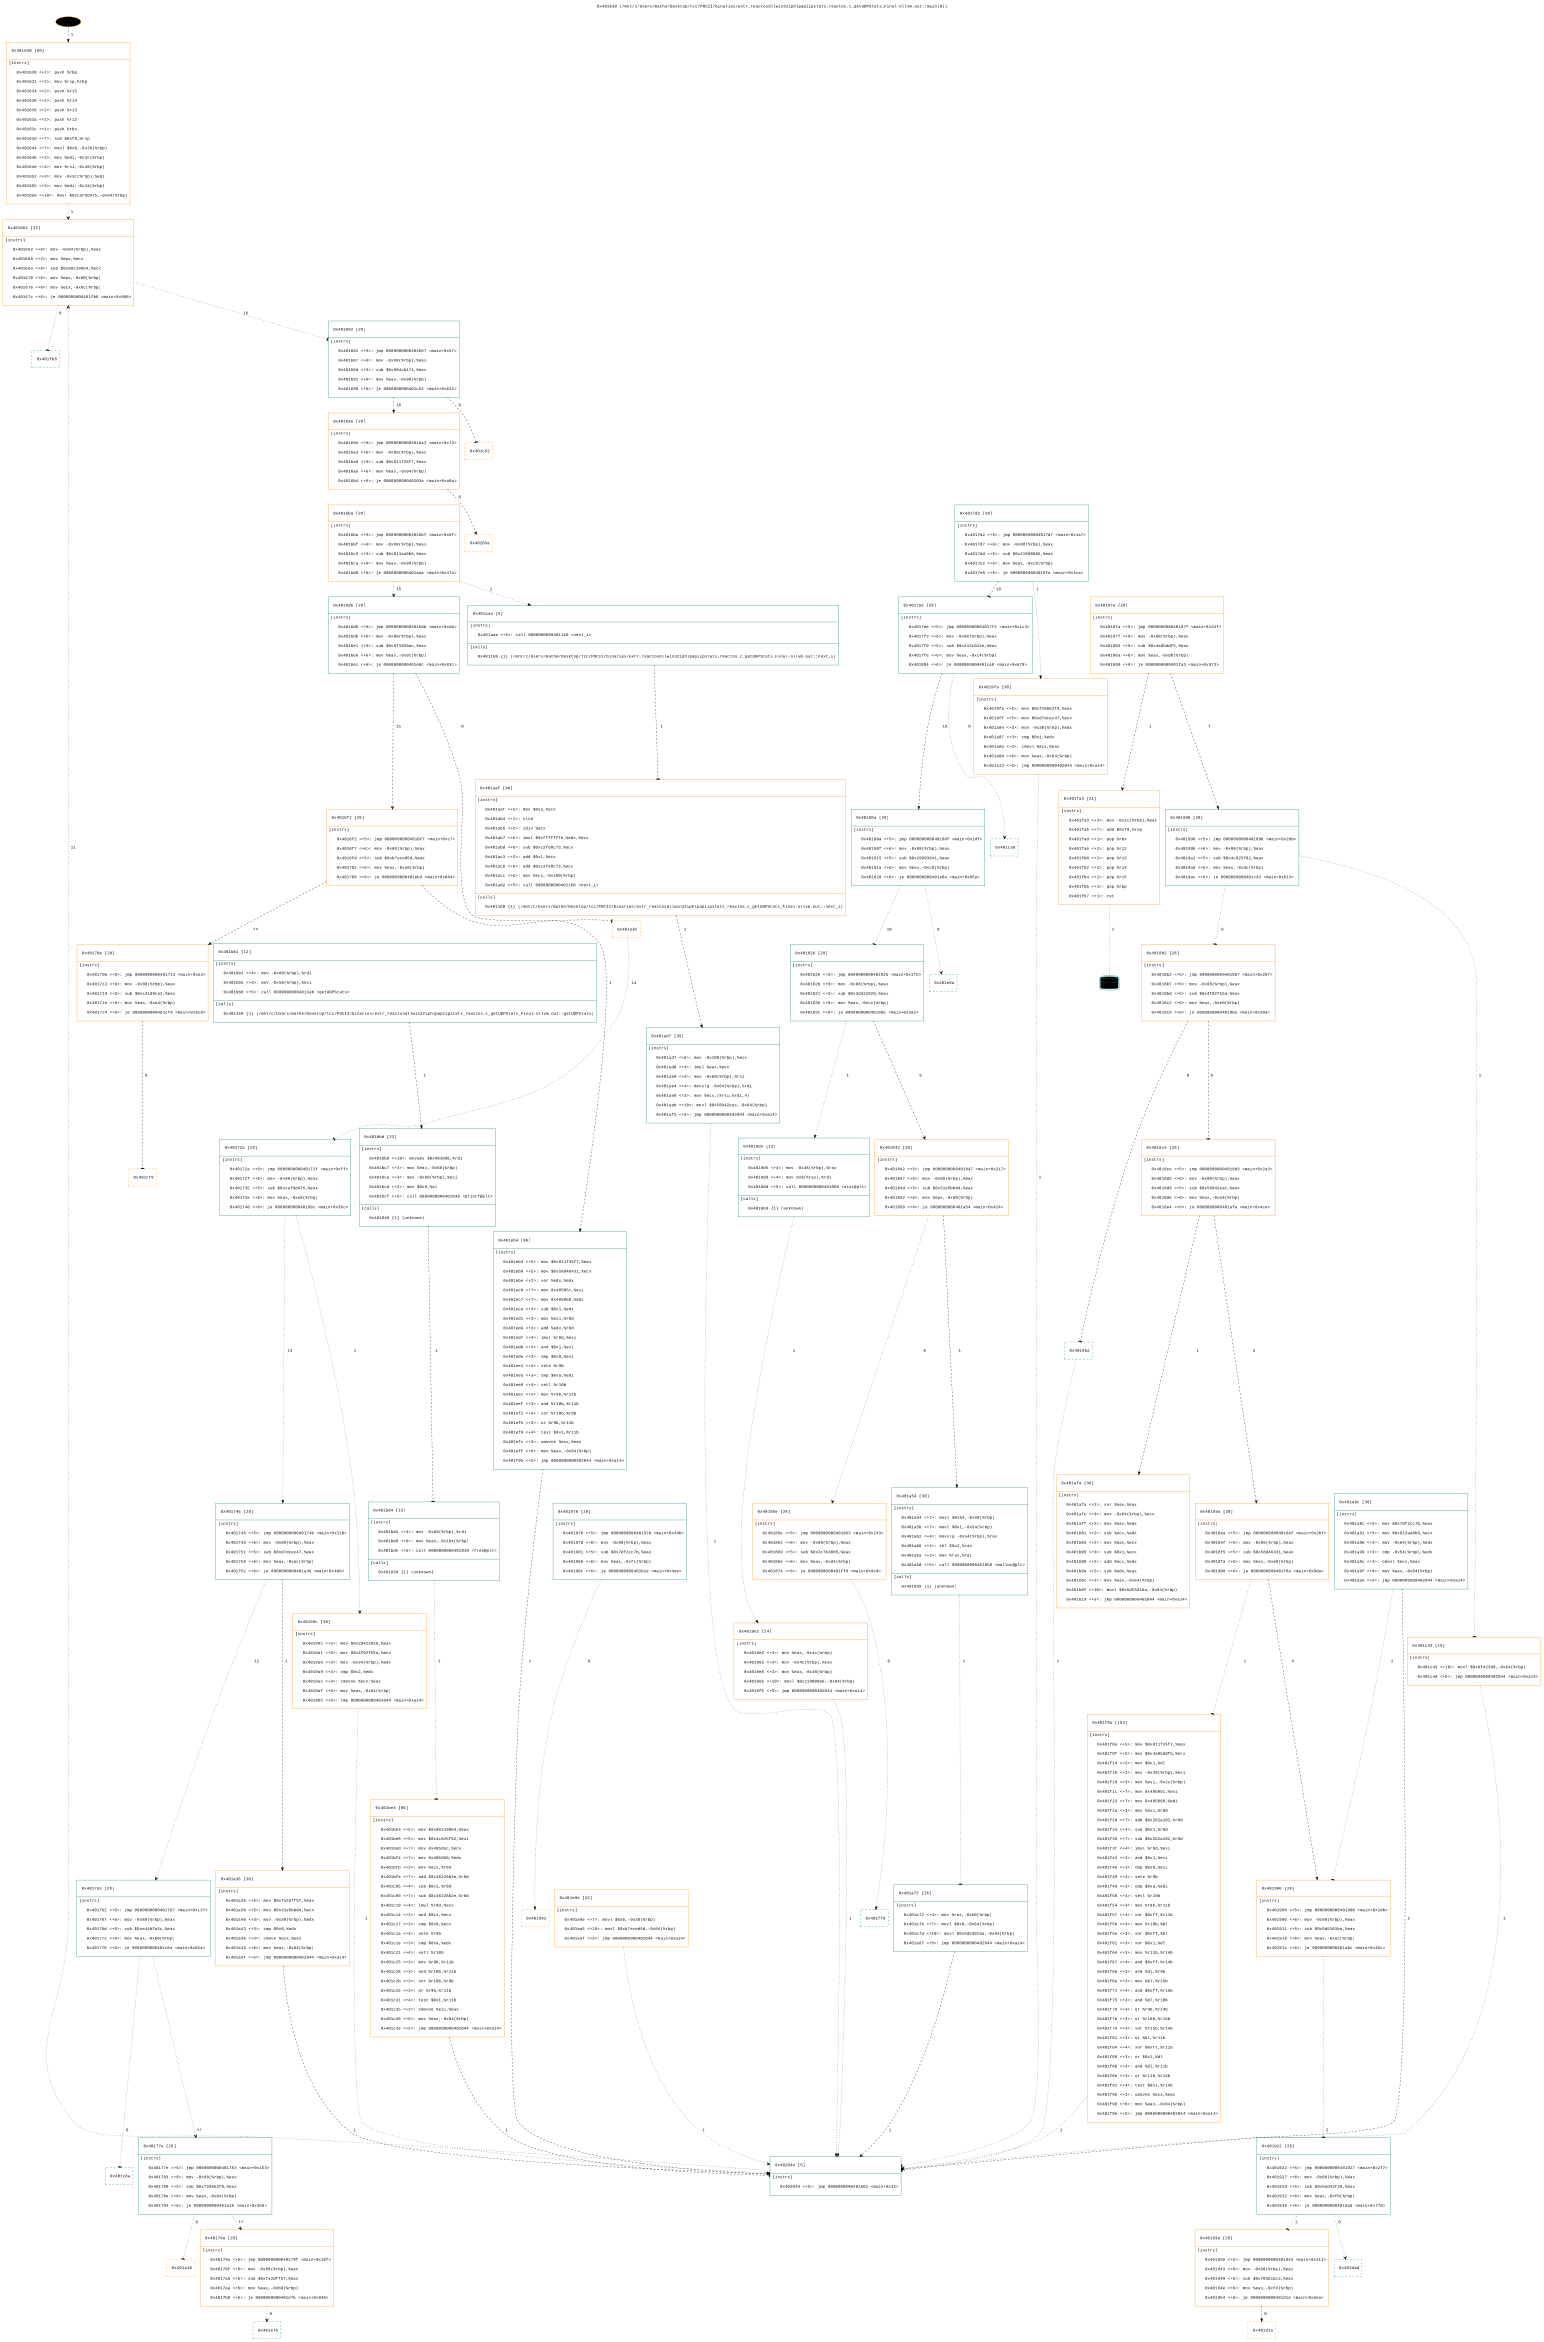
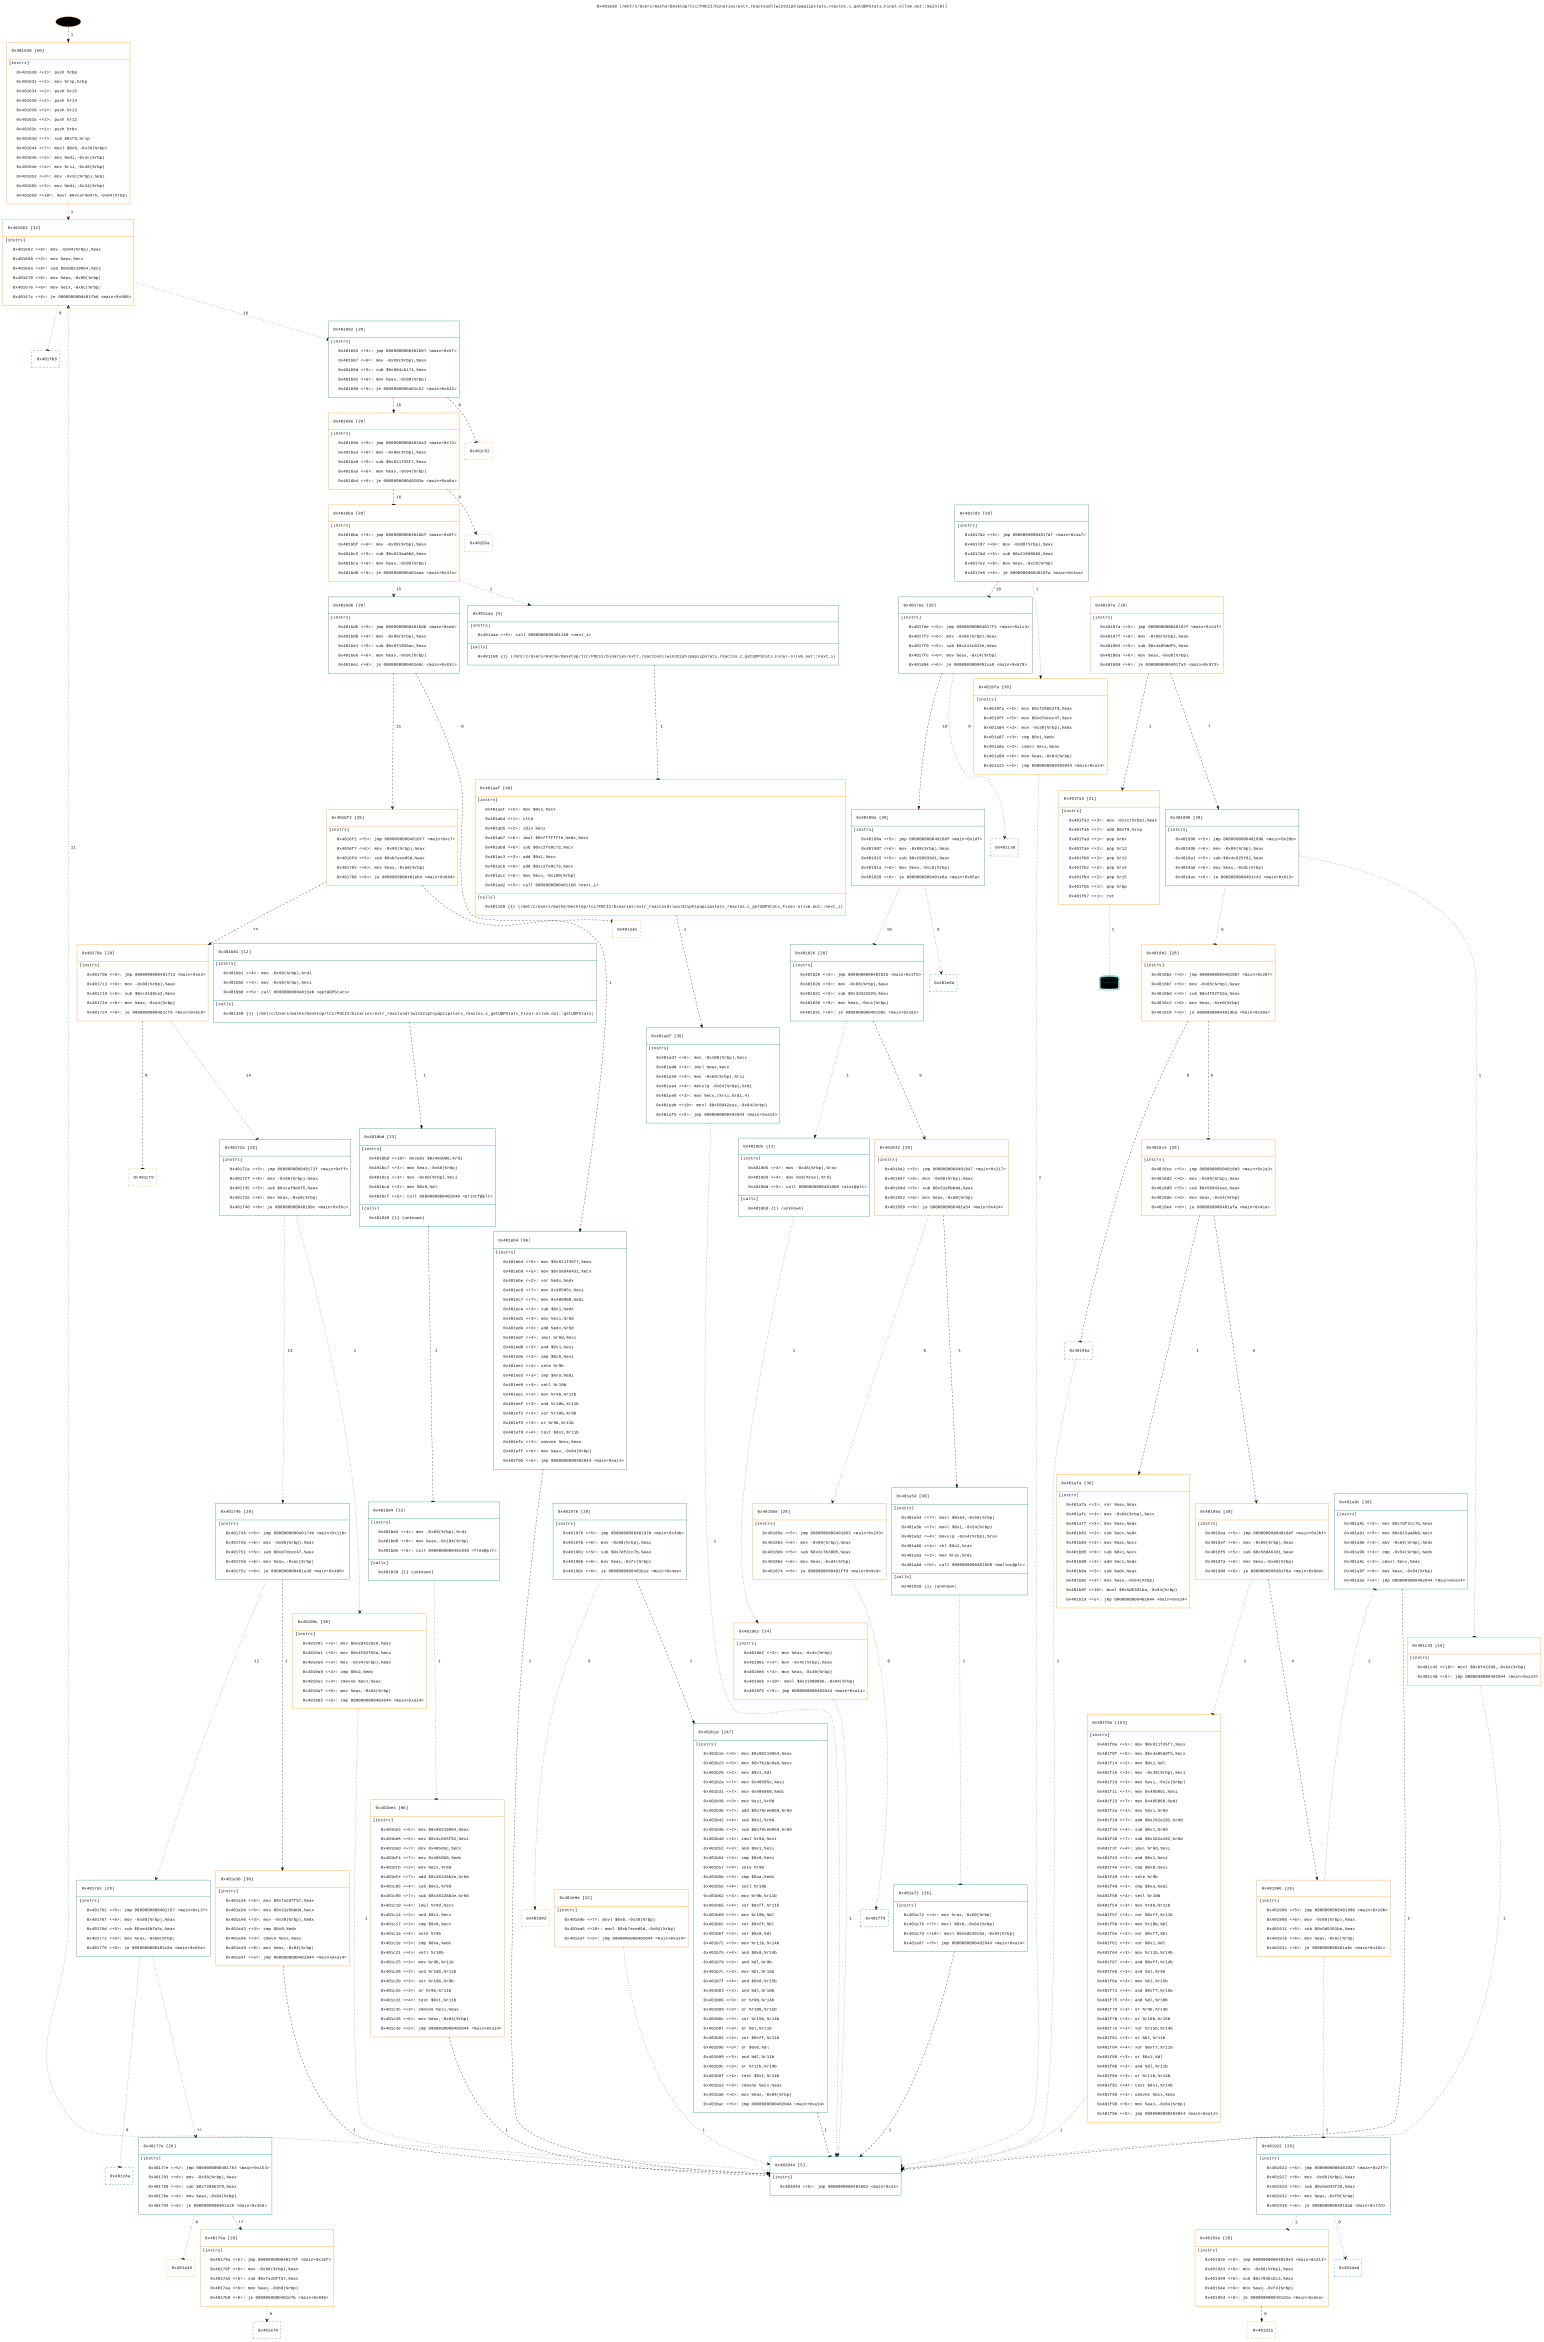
edge "0x40169e [28]" -> "0x4016ba [28]": added, label "16"
edge "0x401e6c" -> "0x40172a [28]": now "0x40170e [28]" -> "0x40172a [28]"
edge "0x401a8c [30]" -> "0x401906 [28]": reversed
node "0x401b1e [147]": added
